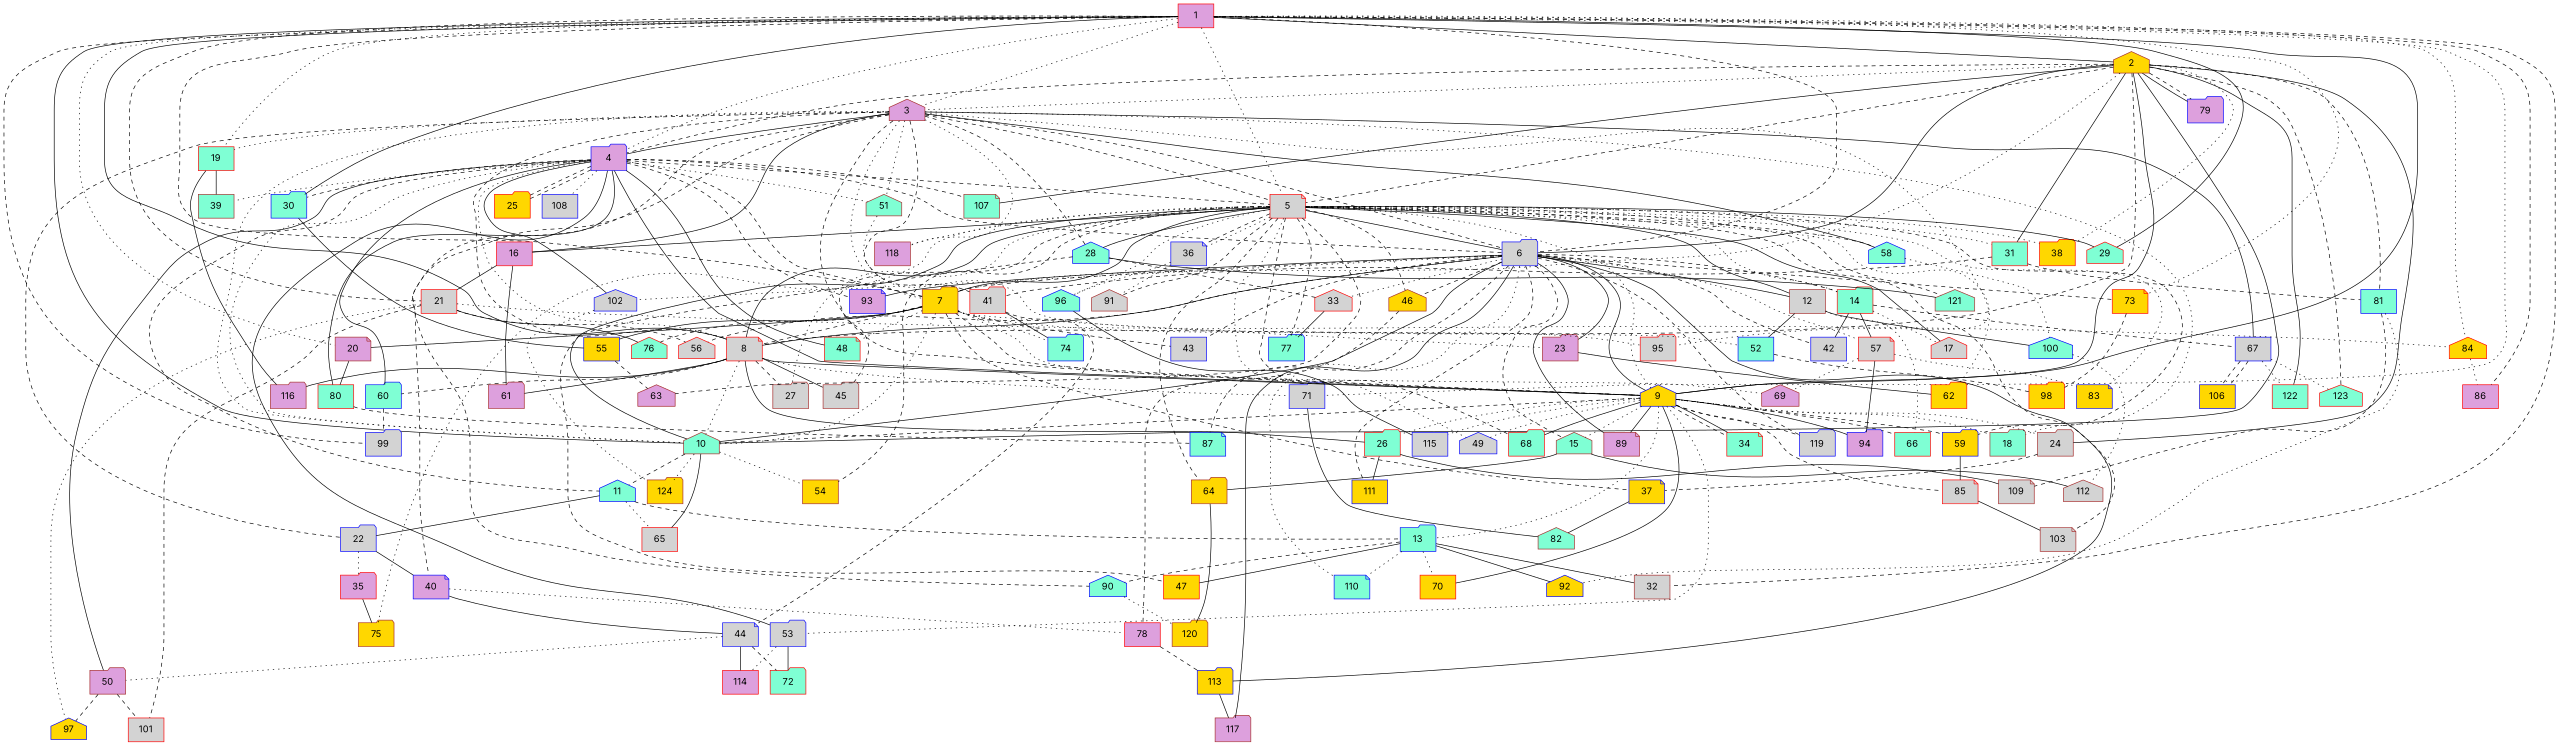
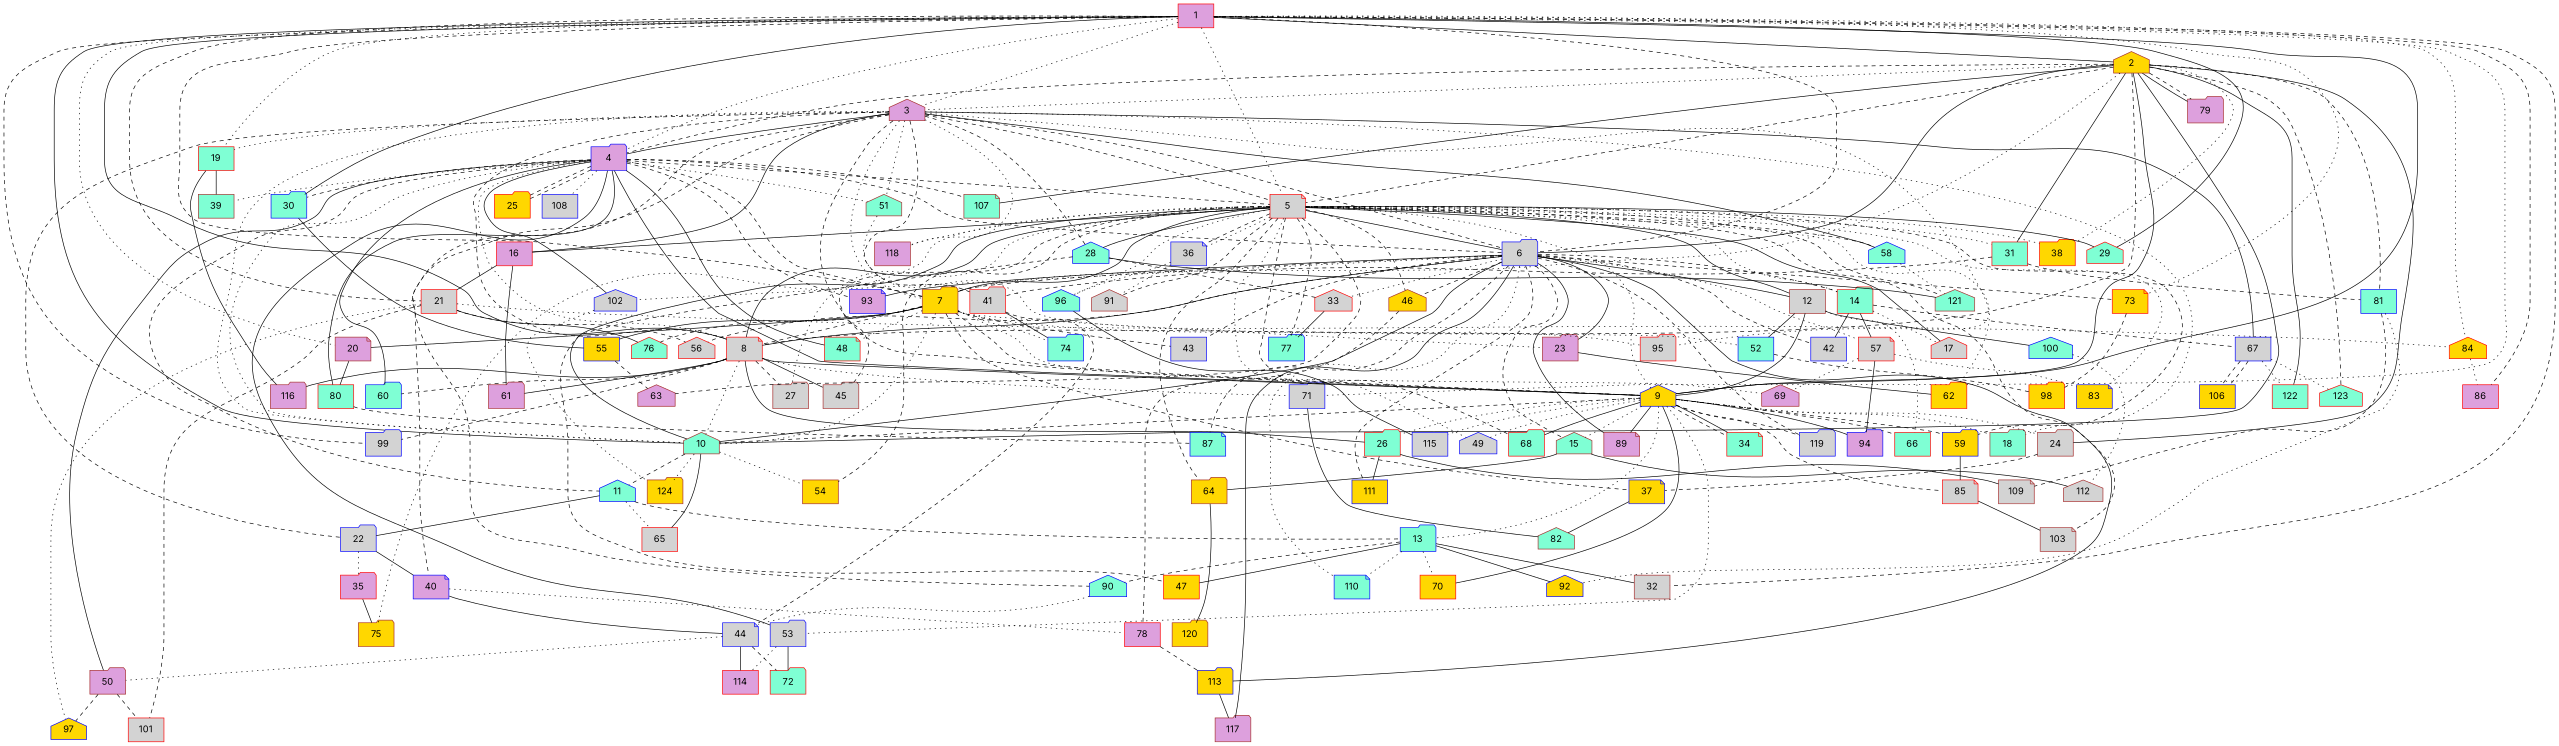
node "79": color blue -> brown
edge "58" -- "100": now "58" -- "121"
edge "6" -- "9": now "12" -- "9"
edge "60" -- "99": now "8" -- "99"
edge "90" -- "120": now "90" -- "44"
